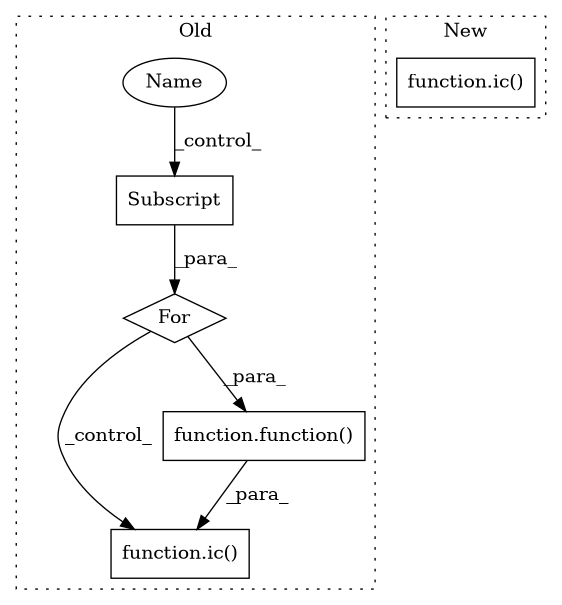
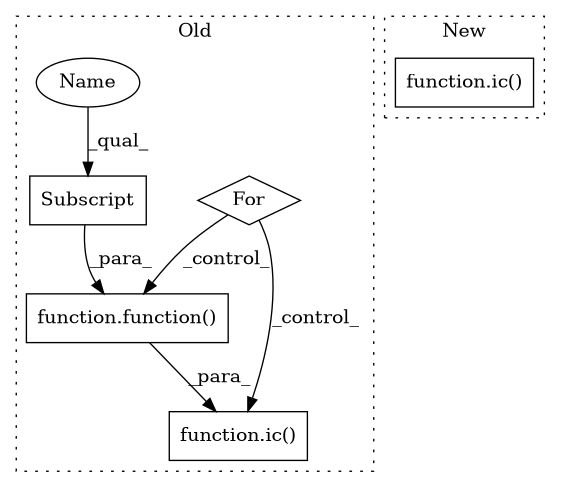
edge "Name" -> "Subscript": label "_control_" -> "_qual_"
edge "Subscript" -> "For": now "Subscript" -> "function.function()"
edge "For" -> "function.function()": label "_para_" -> "_control_"
